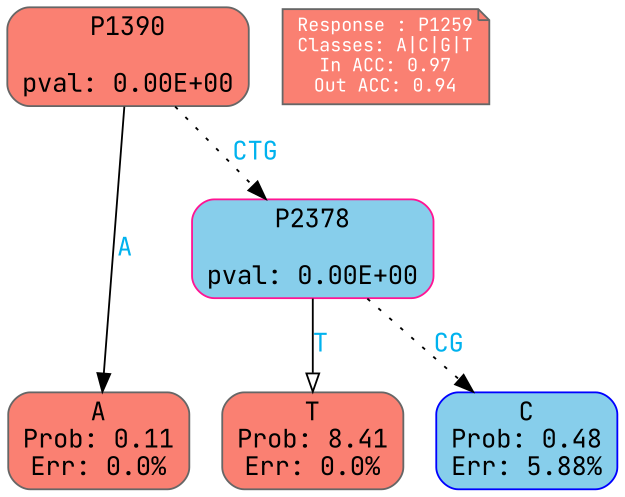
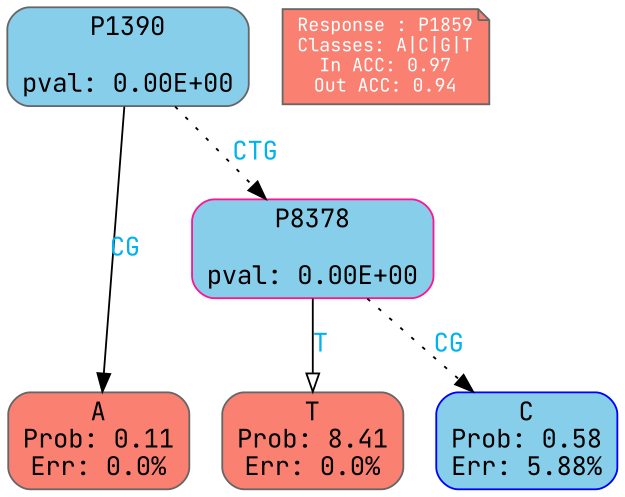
node "P1390 pval: 0.00E+00": fillcolor salmon -> skyblue
node "Response : P1259 Classes: A|C|G|T In ACC: 0.97 Out ACC: 0.94": label "Response : P1259 Classes: A|C|G|T In ACC: 0.97 Out ACC: 0.94" -> "Response : P1859 Classes: A|C|G|T In ACC: 0.97 Out ACC: 0.94"
edge "P1390 pval: 0.00E+00" -> "A Prob: 0.11 Err: 0.0%": label "A" -> "CG"
node "P2378 pval: 0.00E+00": label "P2378 pval: 0.00E+00" -> "P8378 pval: 0.00E+00"
node "C Prob: 0.48 Err: 5.88%": label "C Prob: 0.48 Err: 5.88%" -> "C Prob: 0.58 Err: 5.88%"
